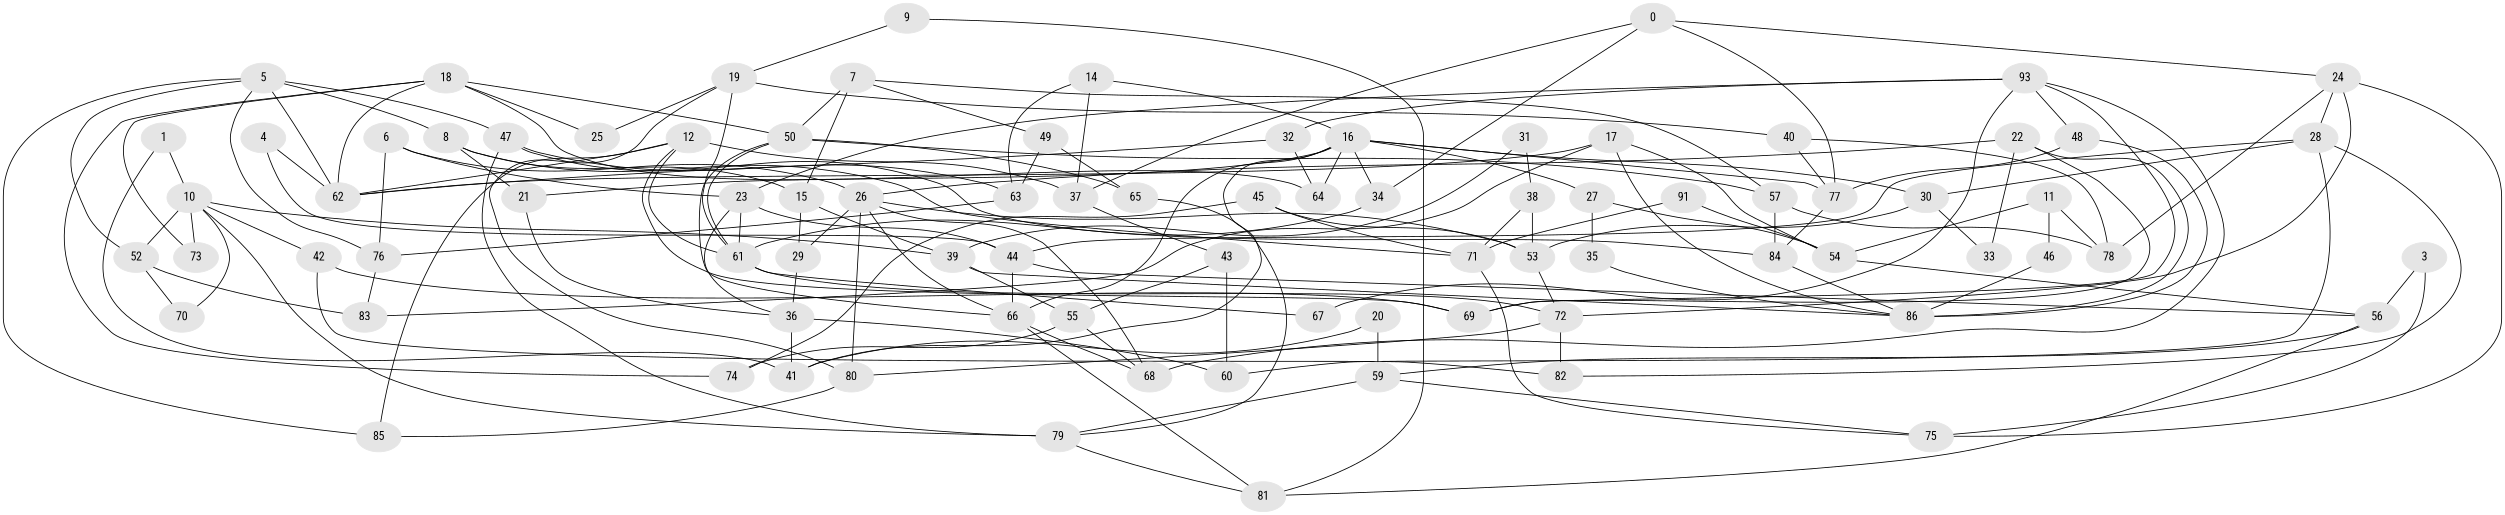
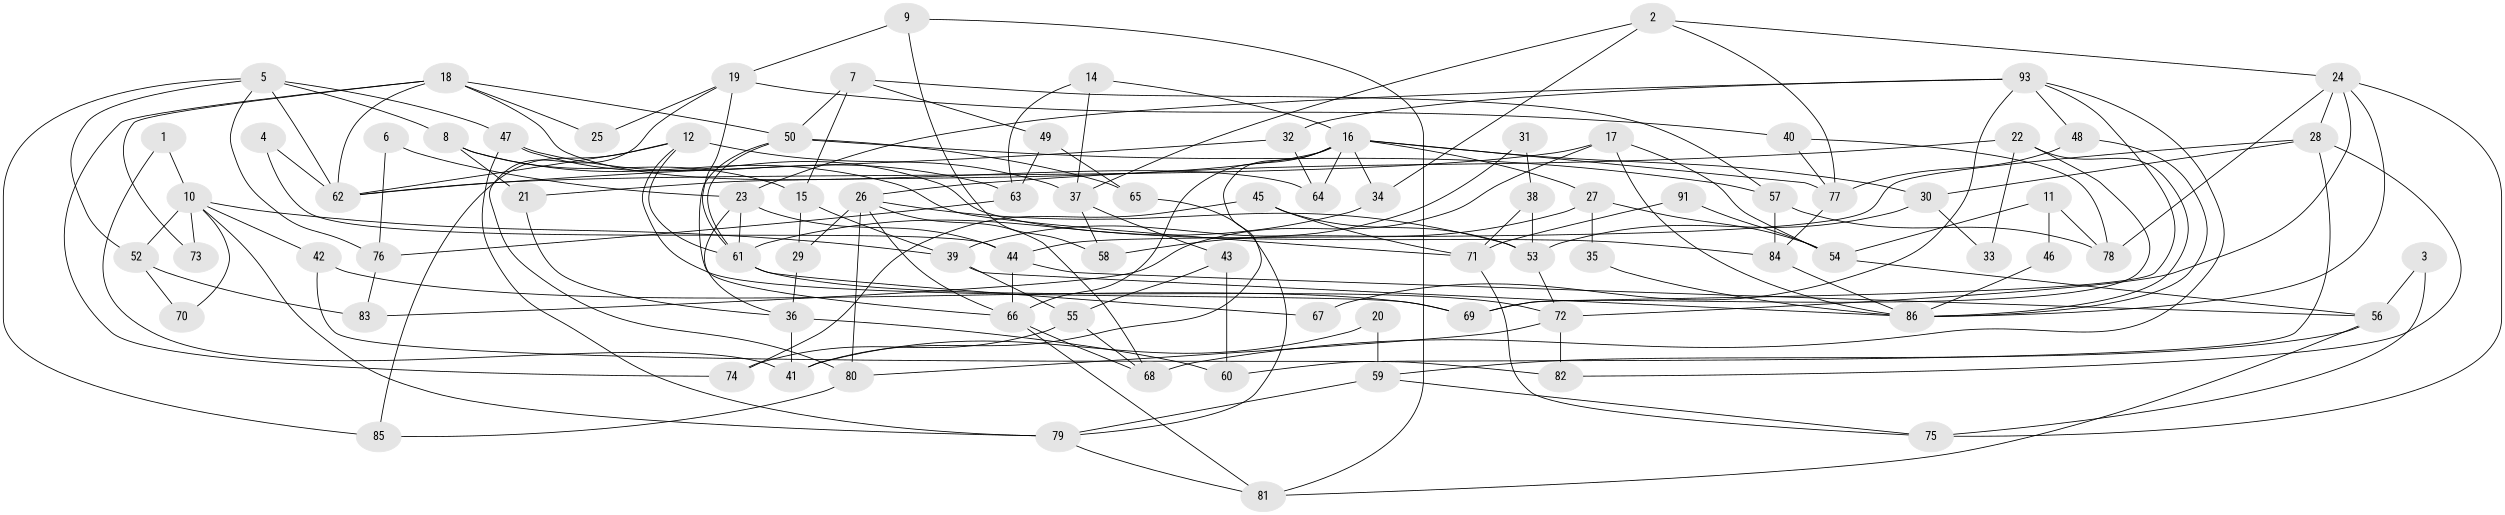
node "0": label "0" -> "2"
edge "6" -- "26": removed
node "58": added
edge "24" -- "86": added
